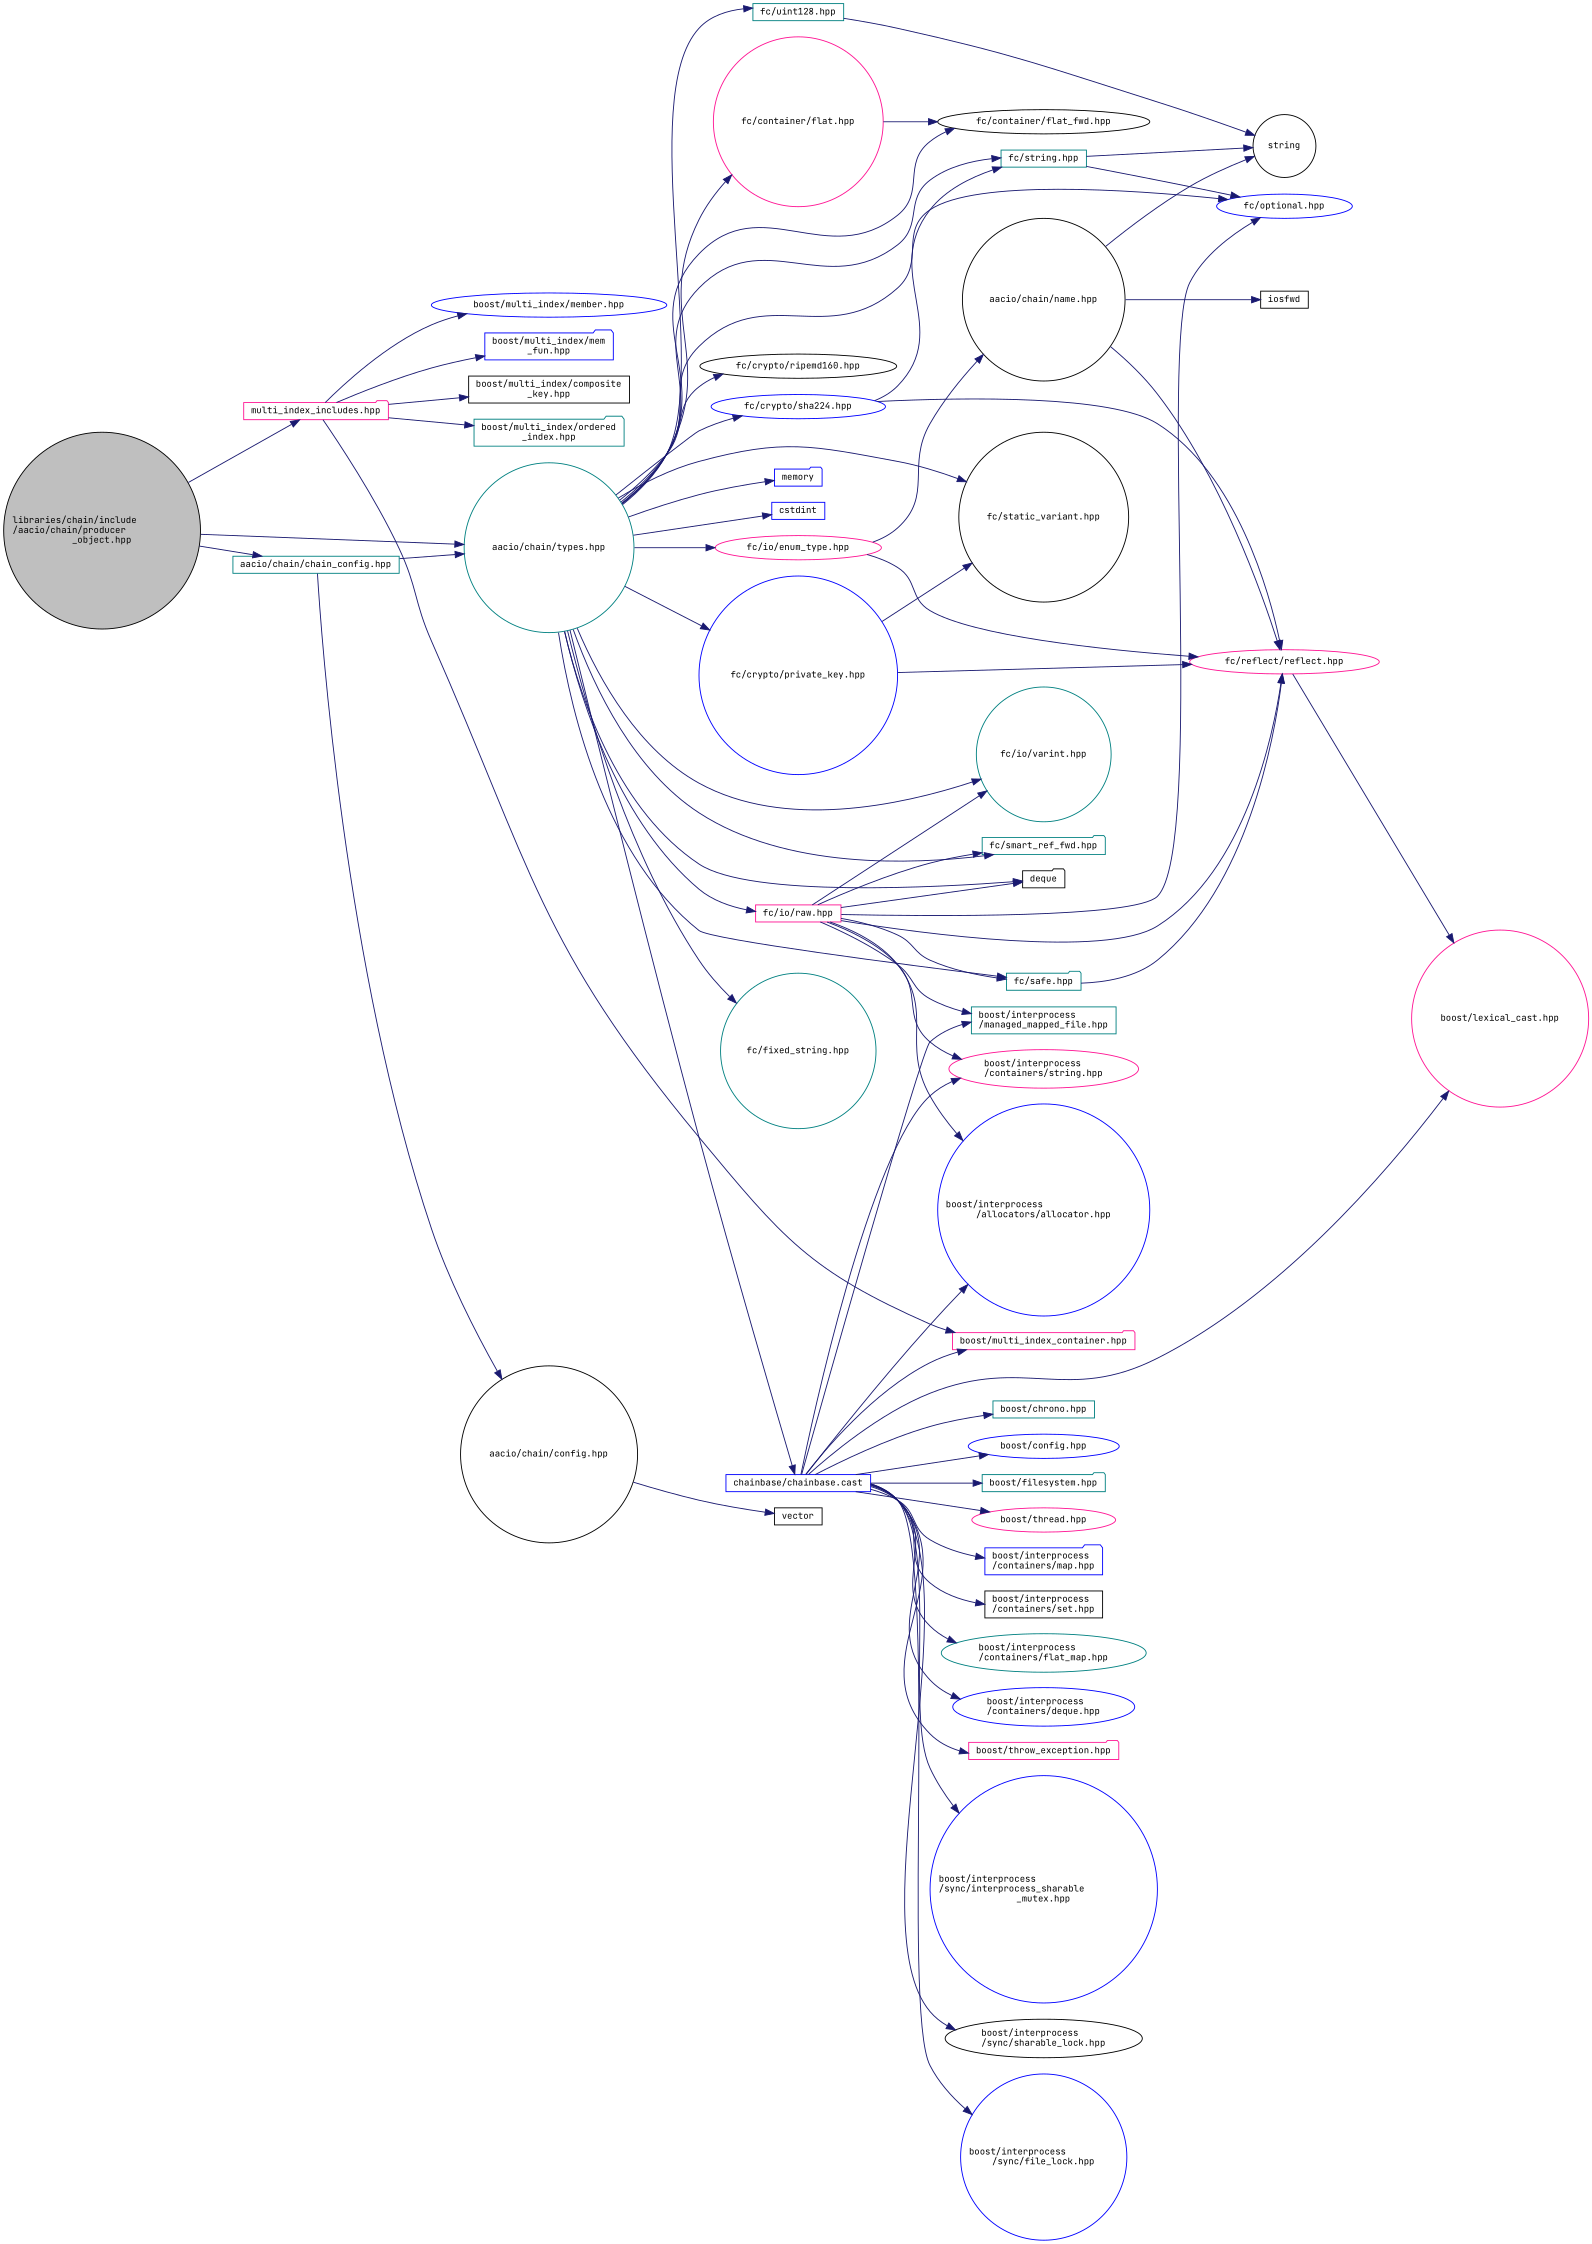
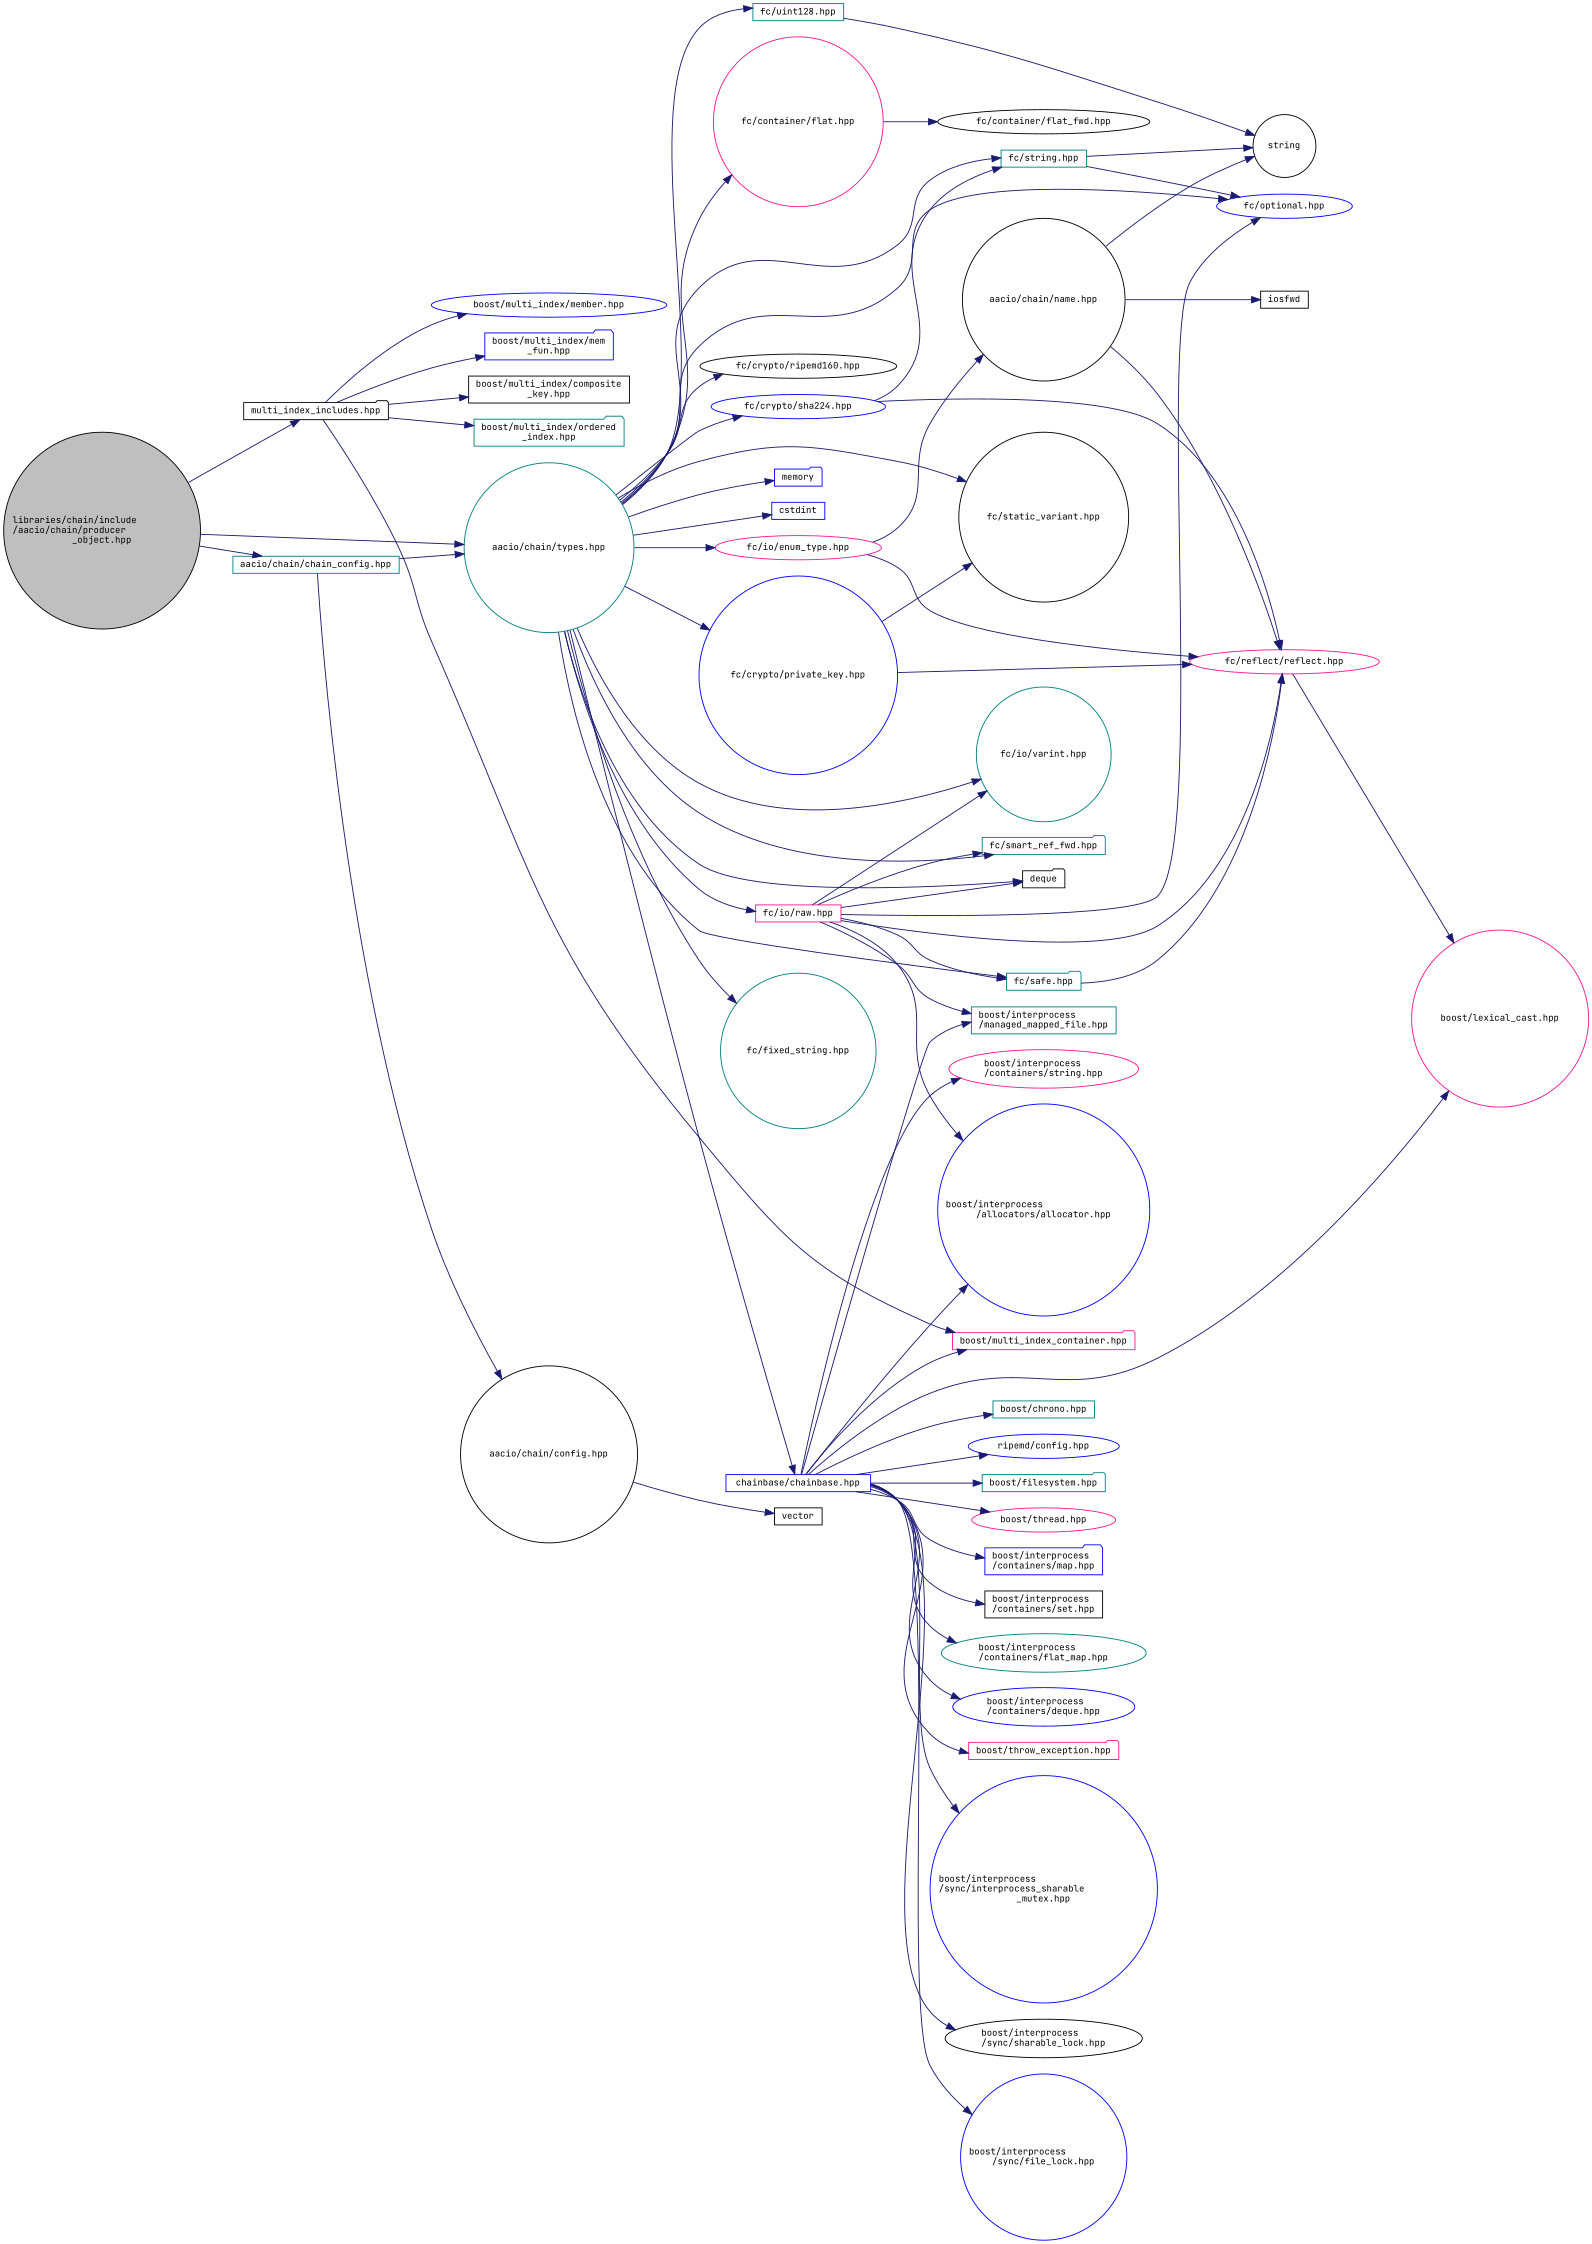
edge "aacio/chain/types.hpp" -> "fc/container/flat_fwd.hpp": removed
node "multi_index_includes.hpp": color deeppink -> black
edge "fc/io/raw.hpp" -> "boost/interprocess /containers/string.hpp": removed
node "boost/config.hpp": label "boost/config.hpp" -> "ripemd/config.hpp"
node "chainbase/chainbase.cast": label "chainbase/chainbase.cast" -> "chainbase/chainbase.hpp"
